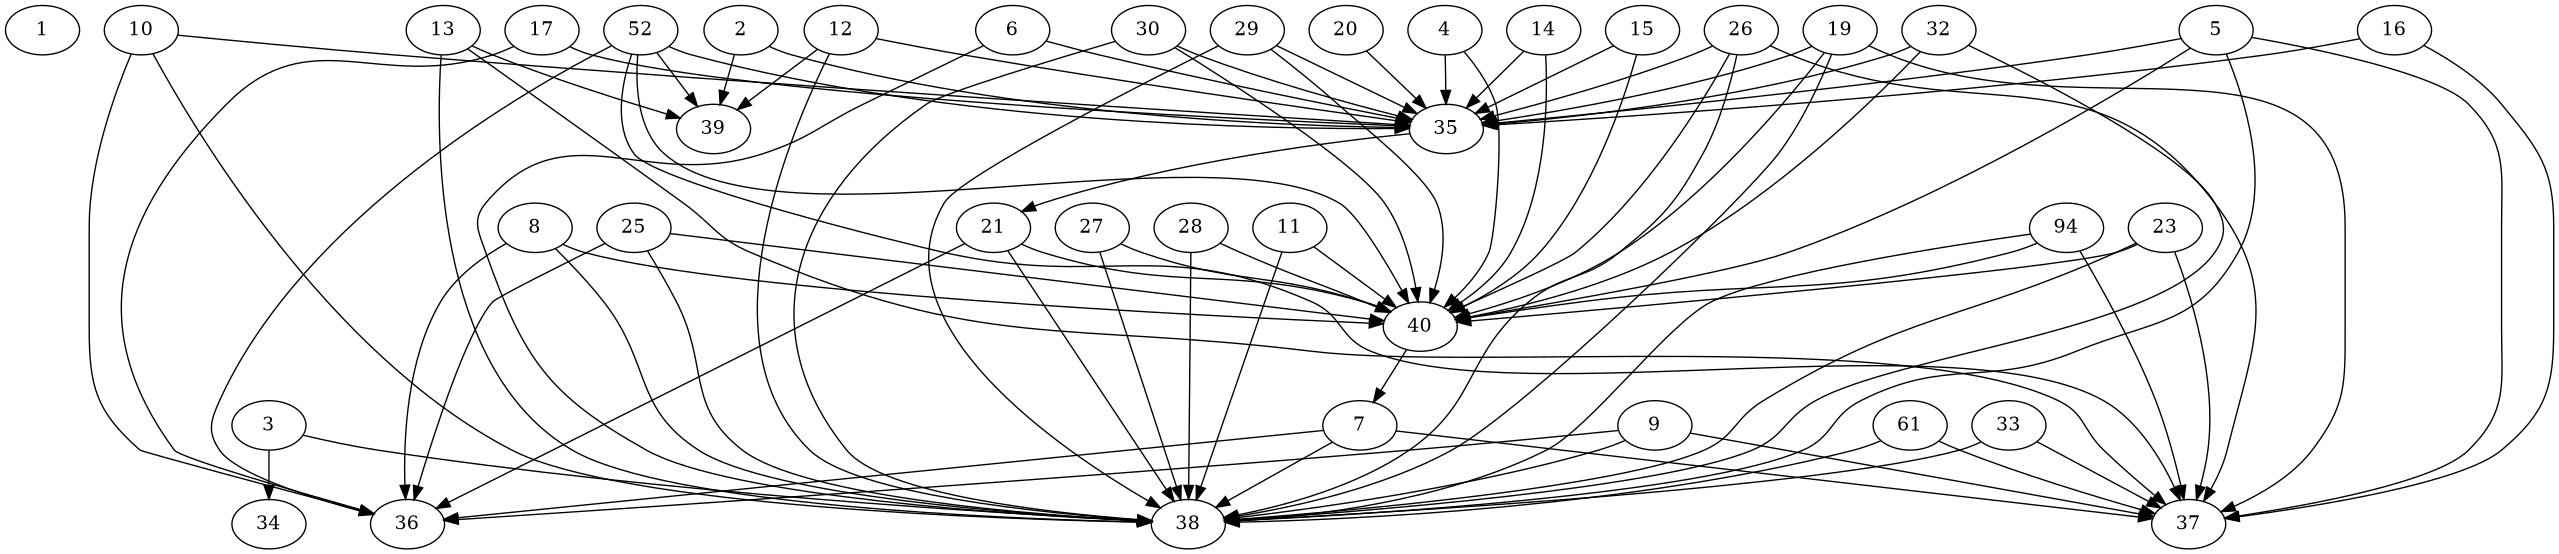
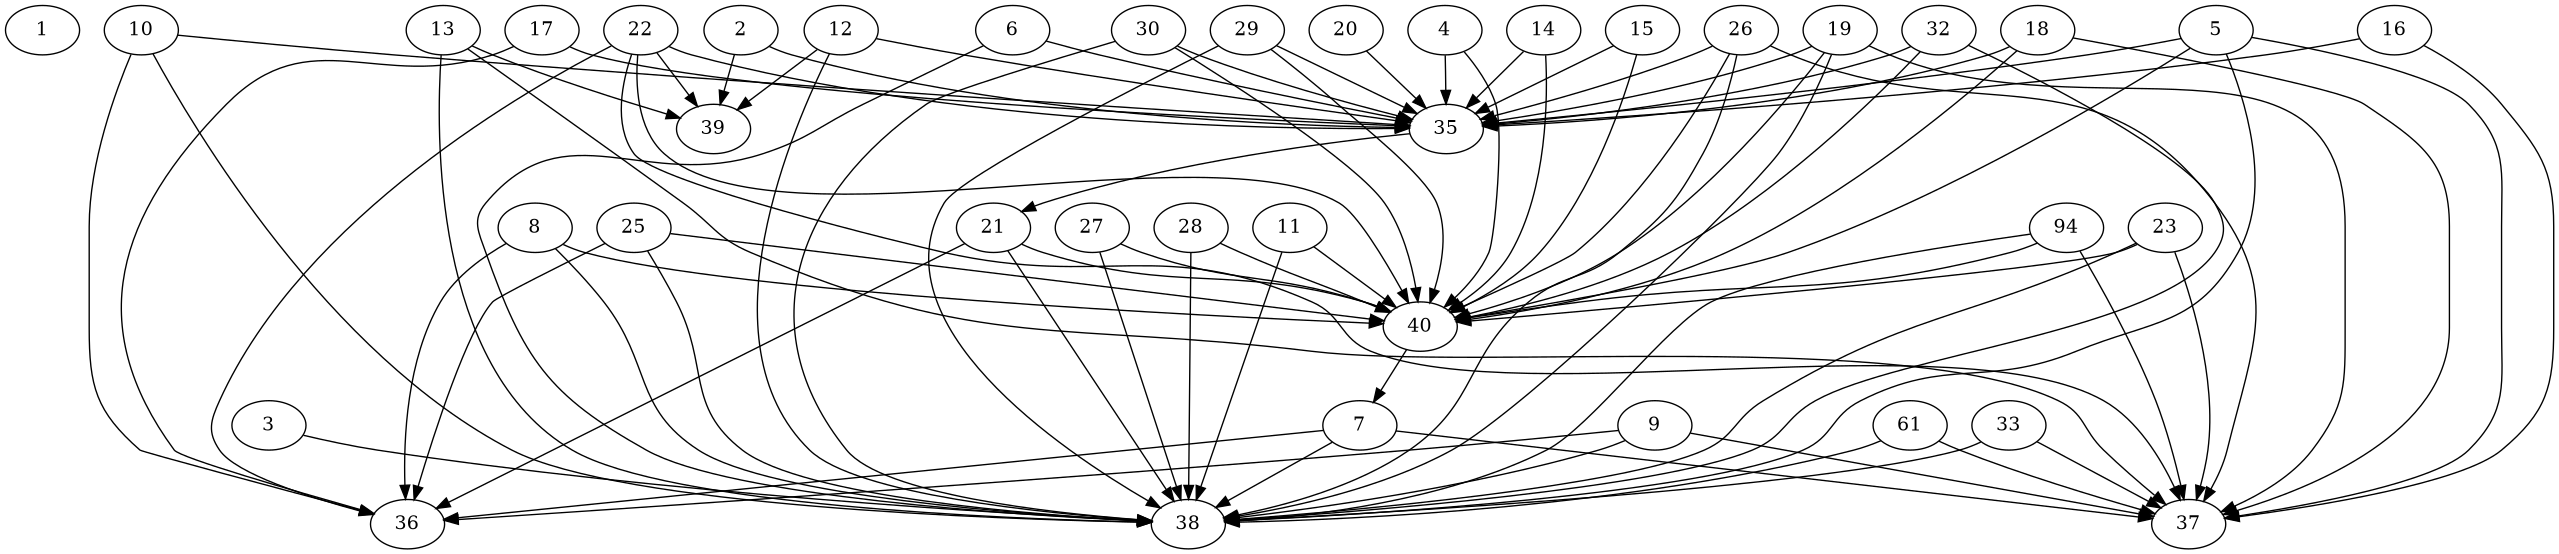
node "52": label "52" -> "22"
node "18": added
node "34": removed
